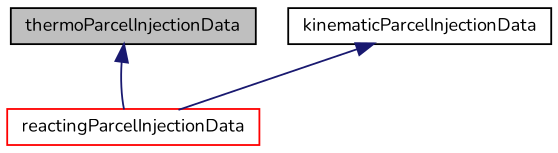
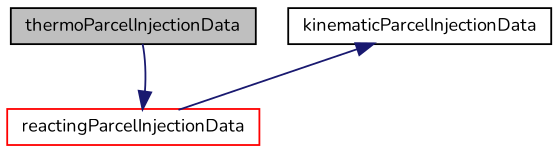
edge "reactingParcelInjectionData" -> "thermoParcelInjectionData": reversed
